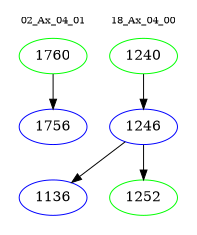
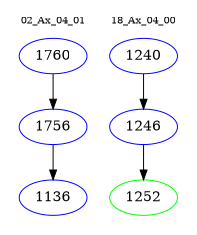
node "1760": color green -> blue
node "1240": color green -> blue
edge "1246" -> "1136": now "1756" -> "1136"
